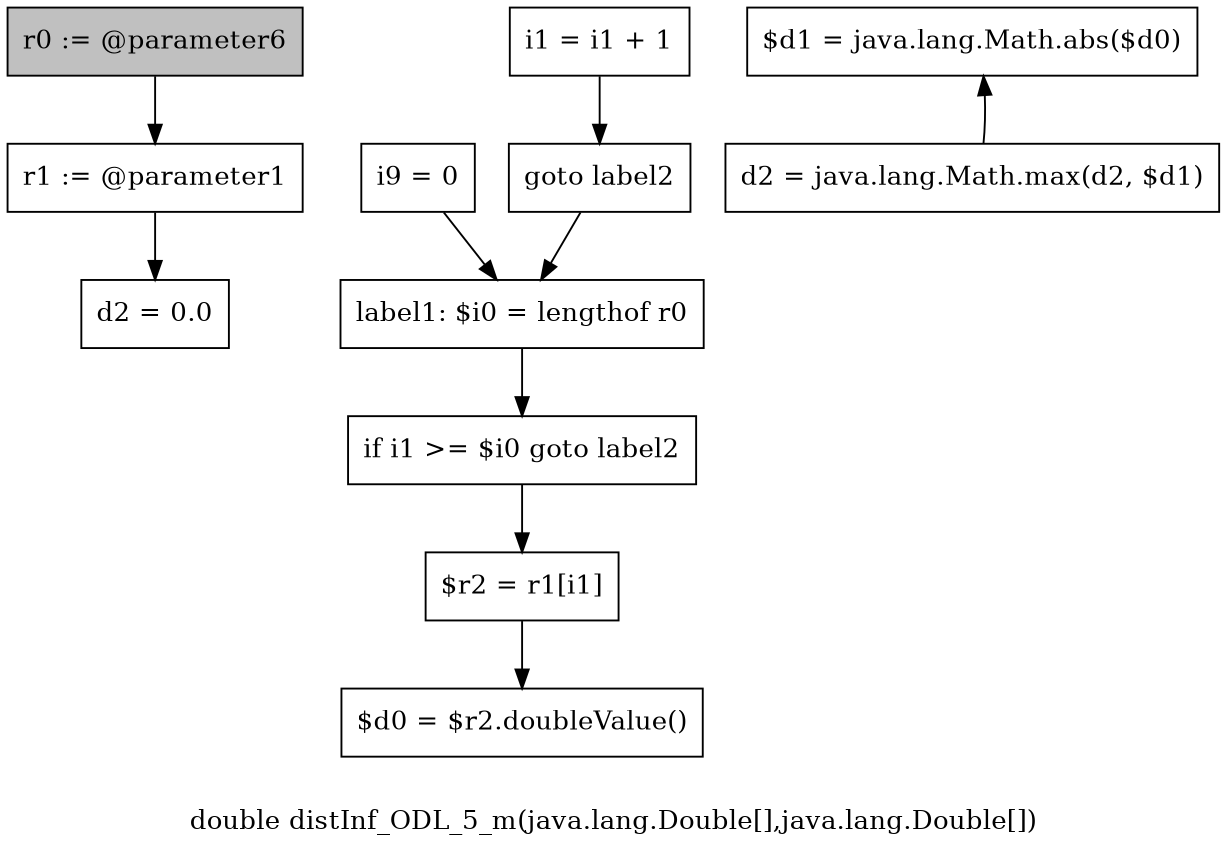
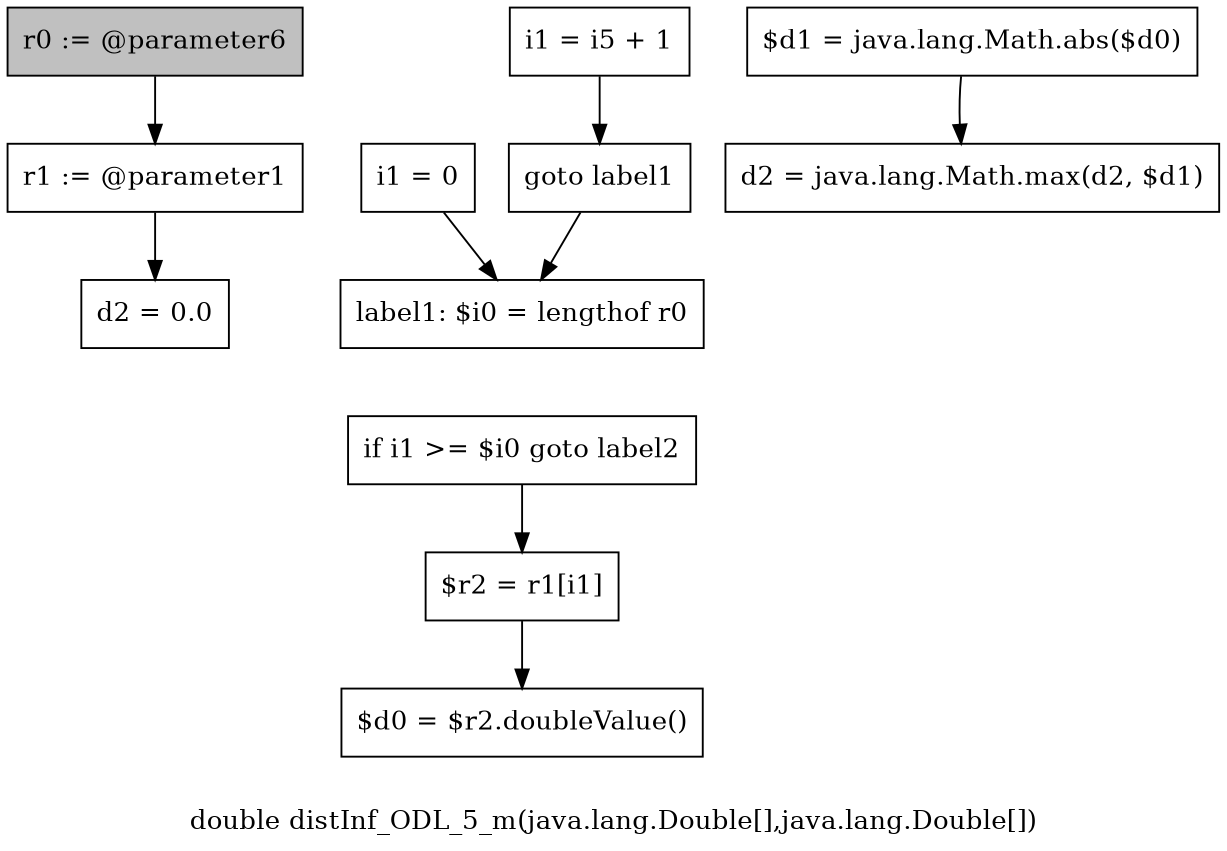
node "i1 = i1 + 1": label "i1 = i1 + 1" -> "i1 = i5 + 1"
edge "d2 = java.lang.Math.max(d2, $d1)" -> "$d1 = java.lang.Math.abs($d0)": reversed
node "i9 = 0": label "i9 = 0" -> "i1 = 0"
node "goto label2": label "goto label2" -> "goto label1"
edge "label1: $i0 = lengthof r0" -> "if i1 >= $i0 goto label2": removed
